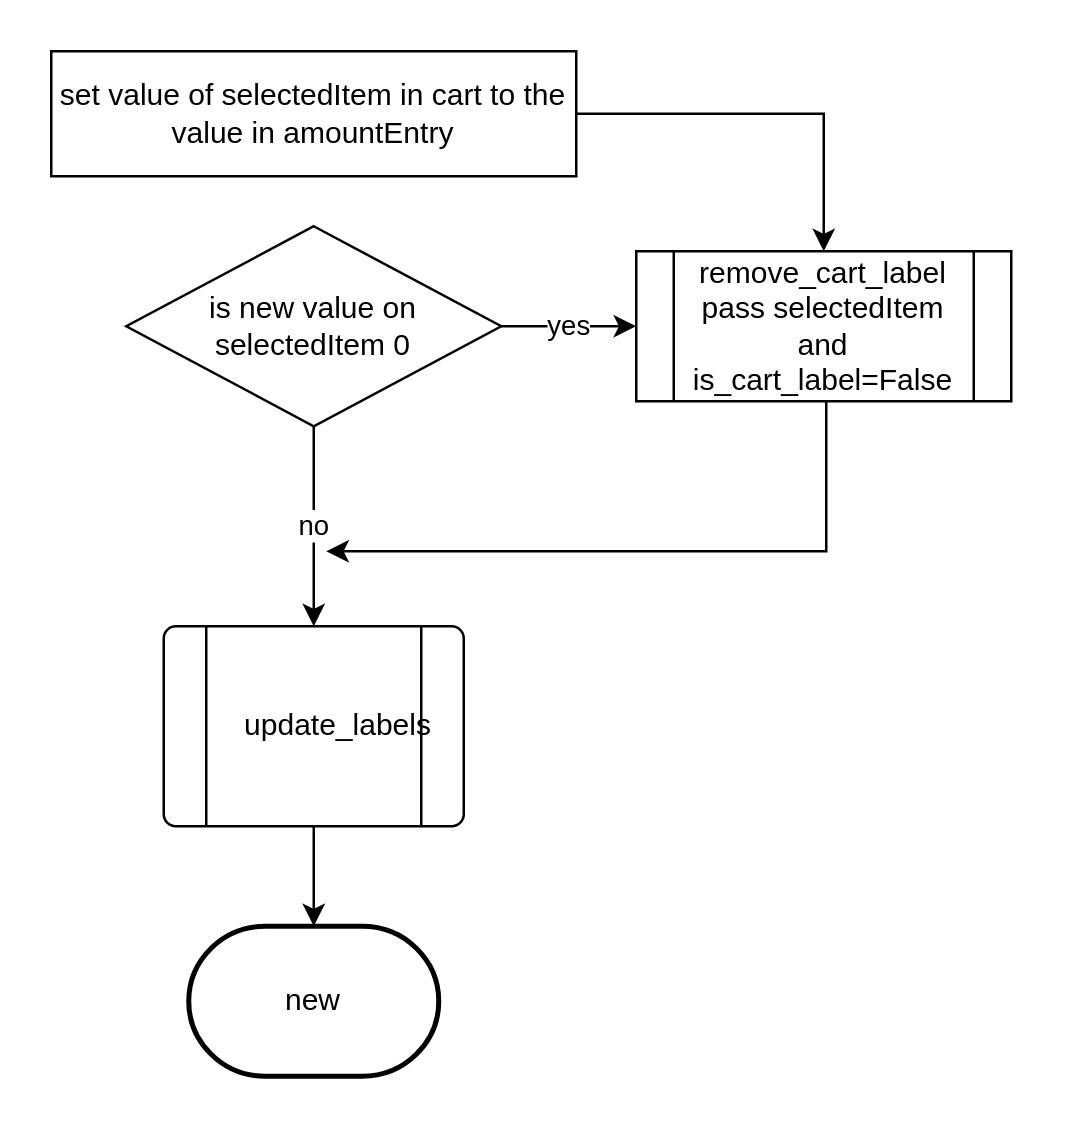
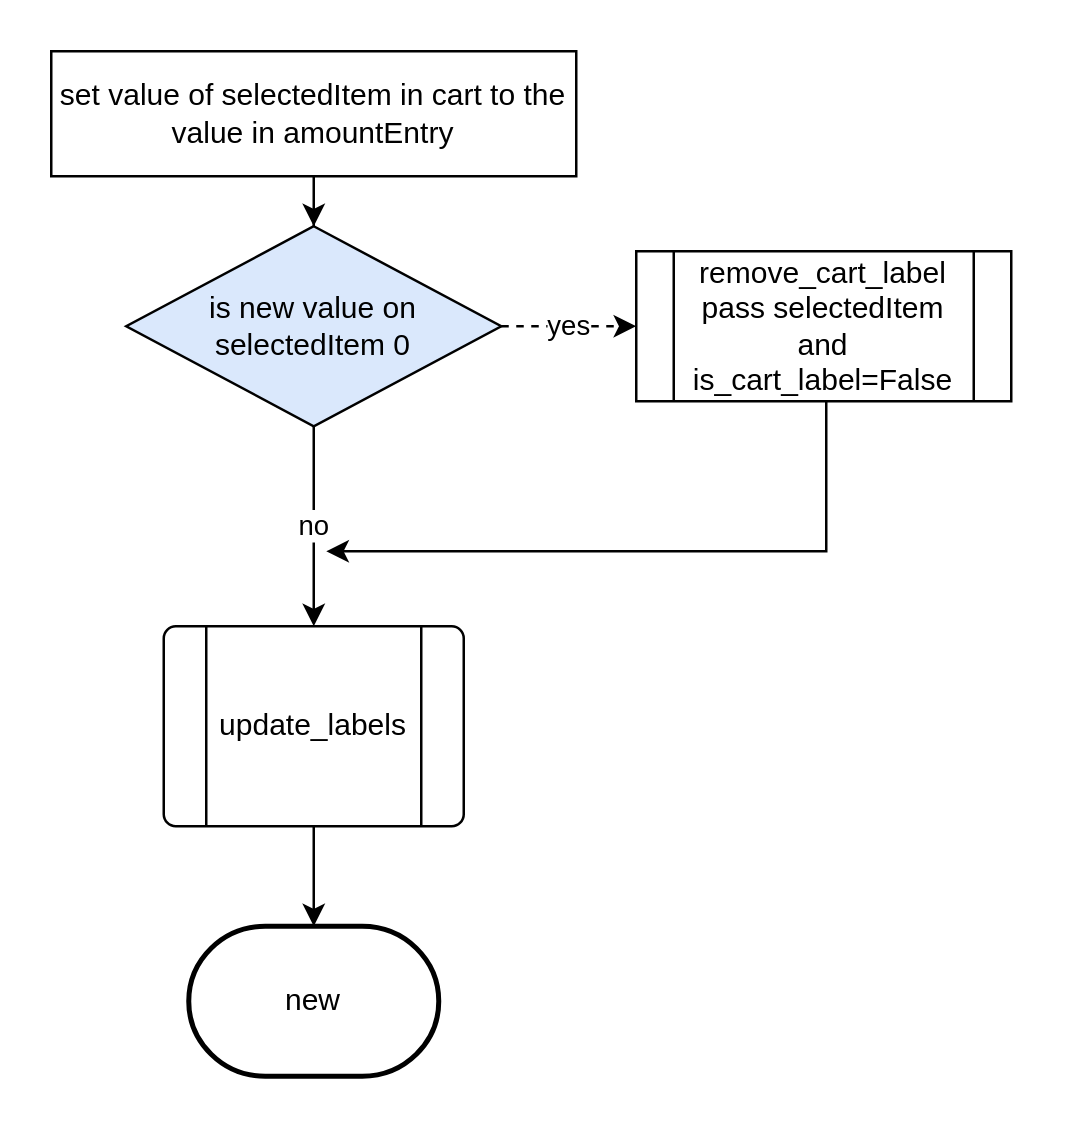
edge "set value of selectedItem in cart to the value in amountEntry" -> "remove_cart_label pass selectedItem and is_cart_label=False": now "set value of selectedItem in cart to the value in amountEntry" -> "is new value on selectedItem 0"
node "is new value on selectedItem 0": fillcolor #ffffff -> #dae8fc
edge "is new value on selectedItem 0" -> "remove_cart_label pass selectedItem and is_cart_label=False": style solid -> dashed
node "update_labels": moved (339, 726) -> (314, 726)
